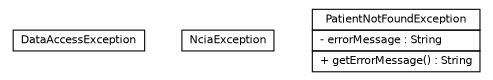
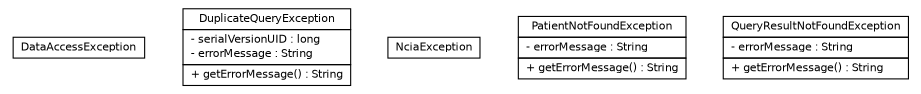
node "DuplicateQueryException": added
node "QueryResultNotFoundException": added
